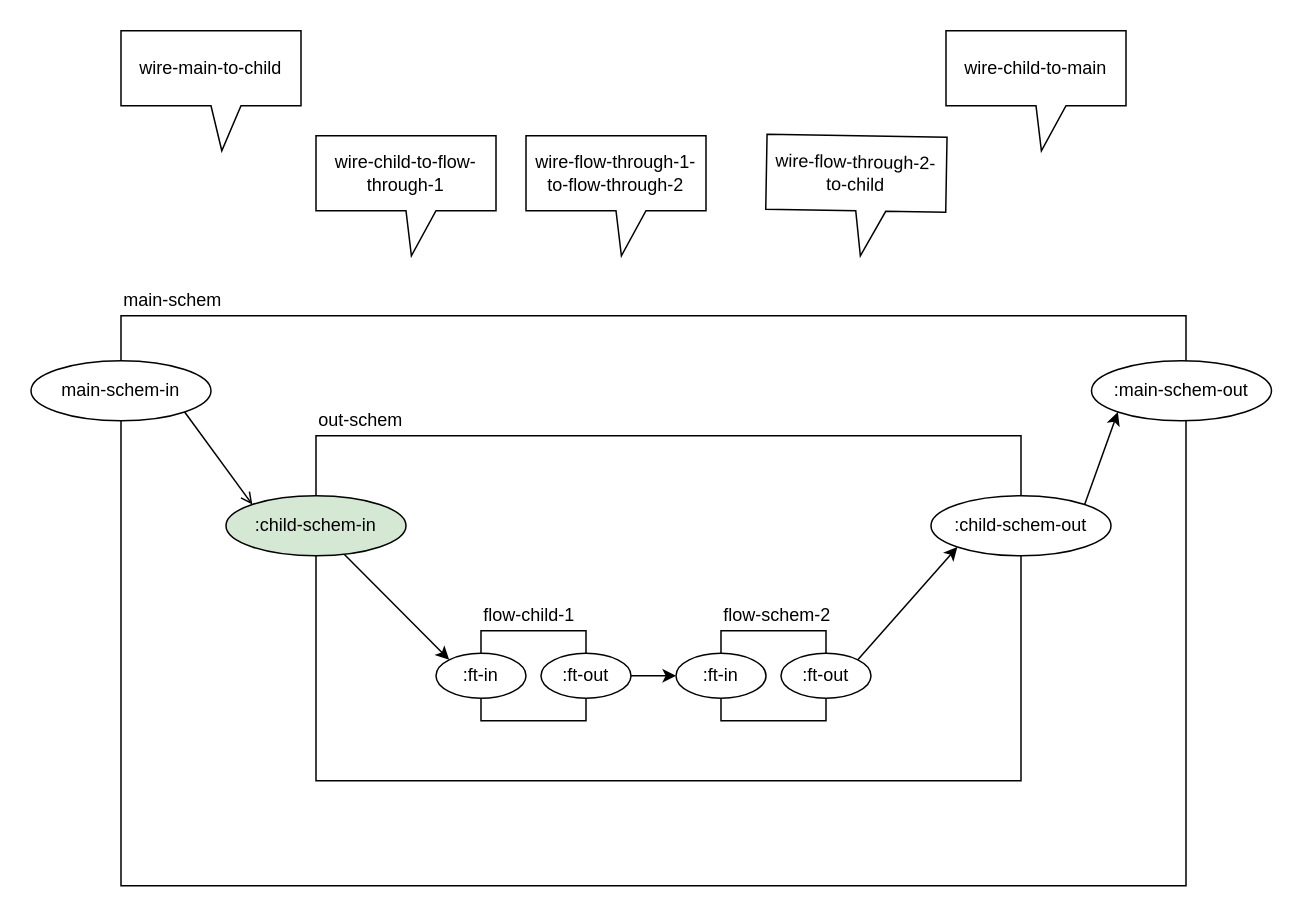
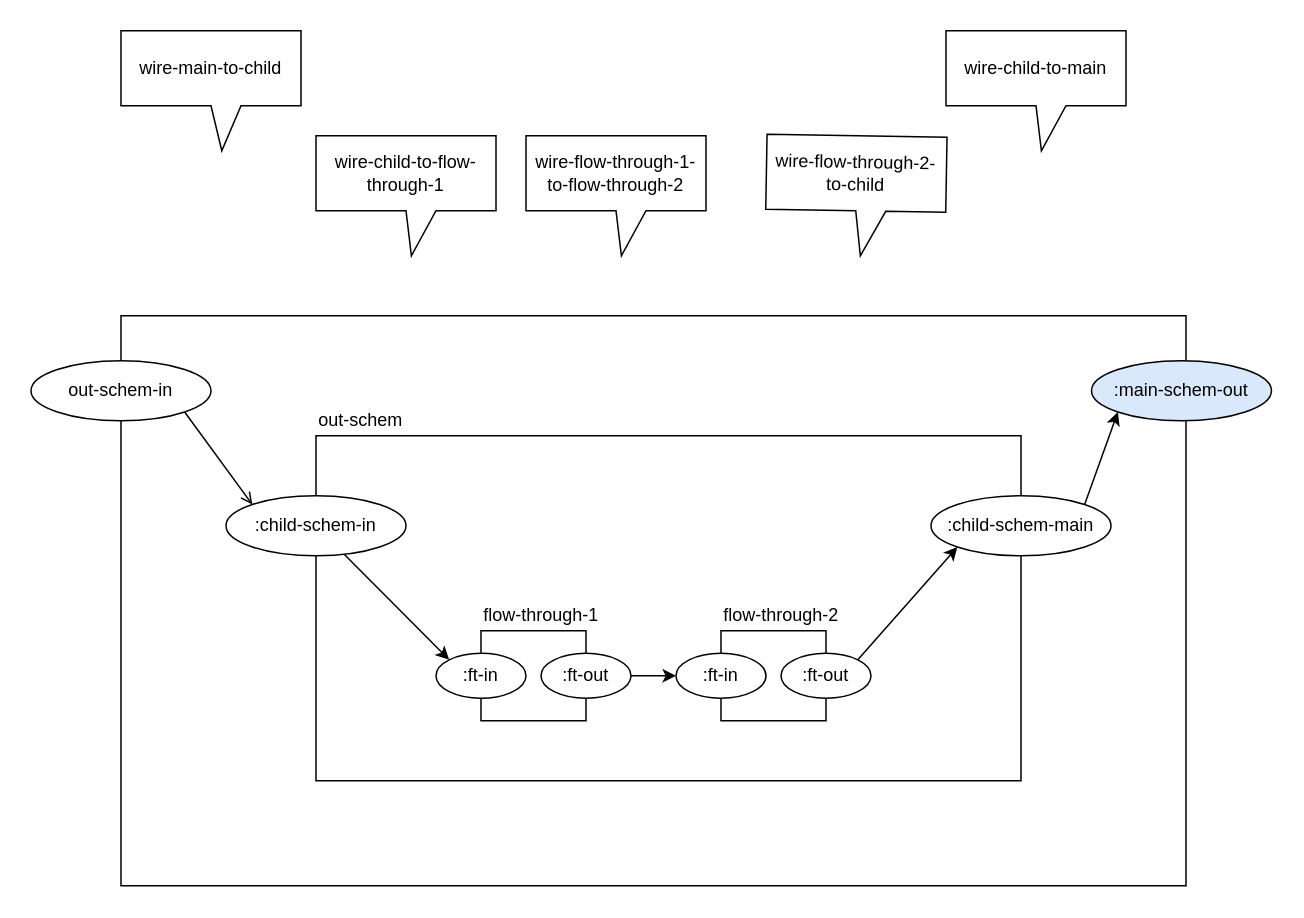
node "main-schem": removed
node "main-schem-in": label "main-schem-in" -> "out-schem-in"
node ":main-schem-out": fillcolor #ffffff -> #dae8fc
node ":child-schem-in": fillcolor #d5e8d4 -> #ffffff
node ":child-schem-out": label ":child-schem-out" -> ":child-schem-main"
node "flow-child-1": label "flow-child-1" -> "flow-through-1"
node "flow-schem-2": label "flow-schem-2" -> "flow-through-2"
